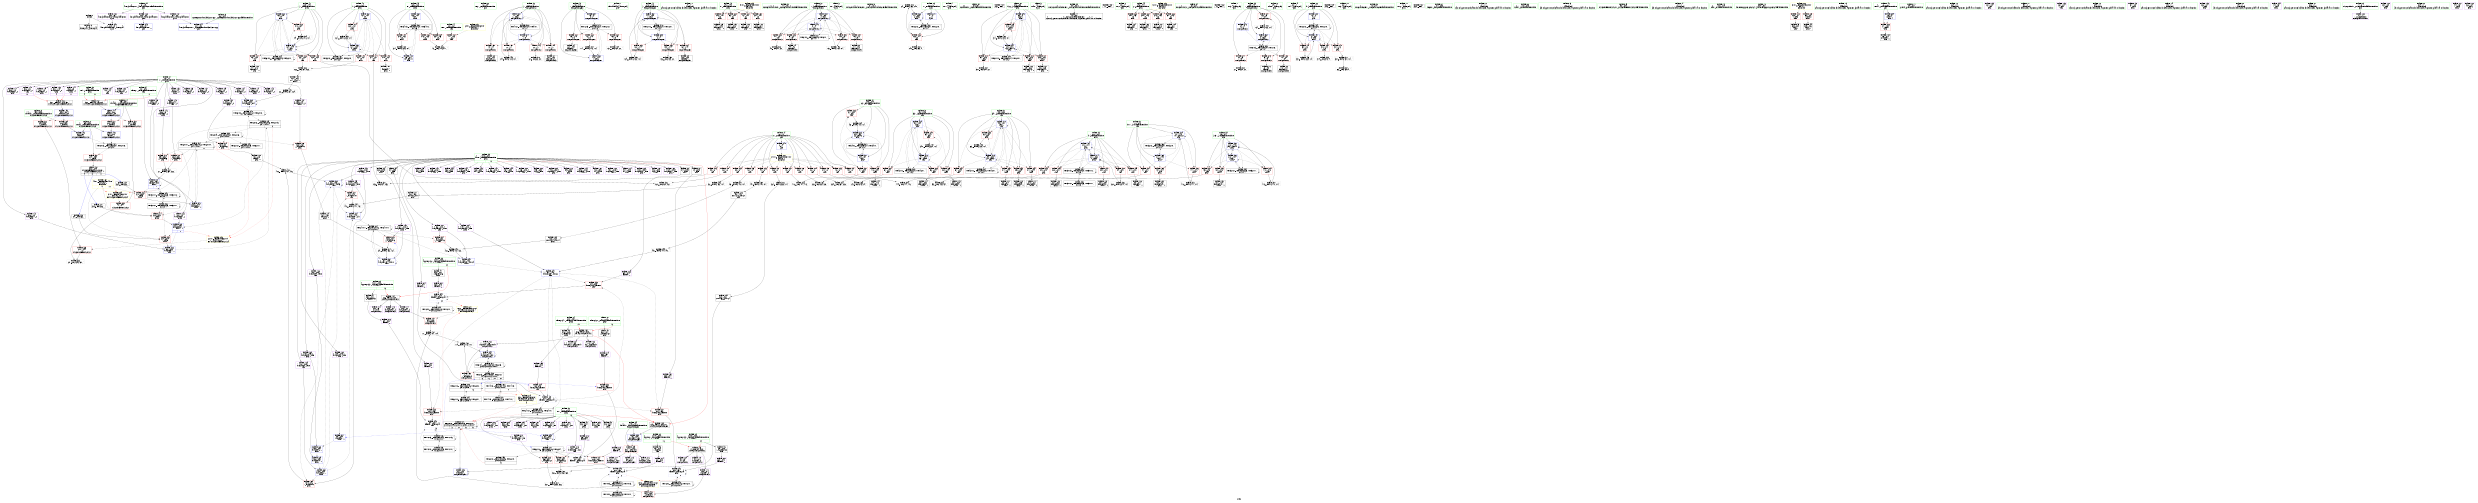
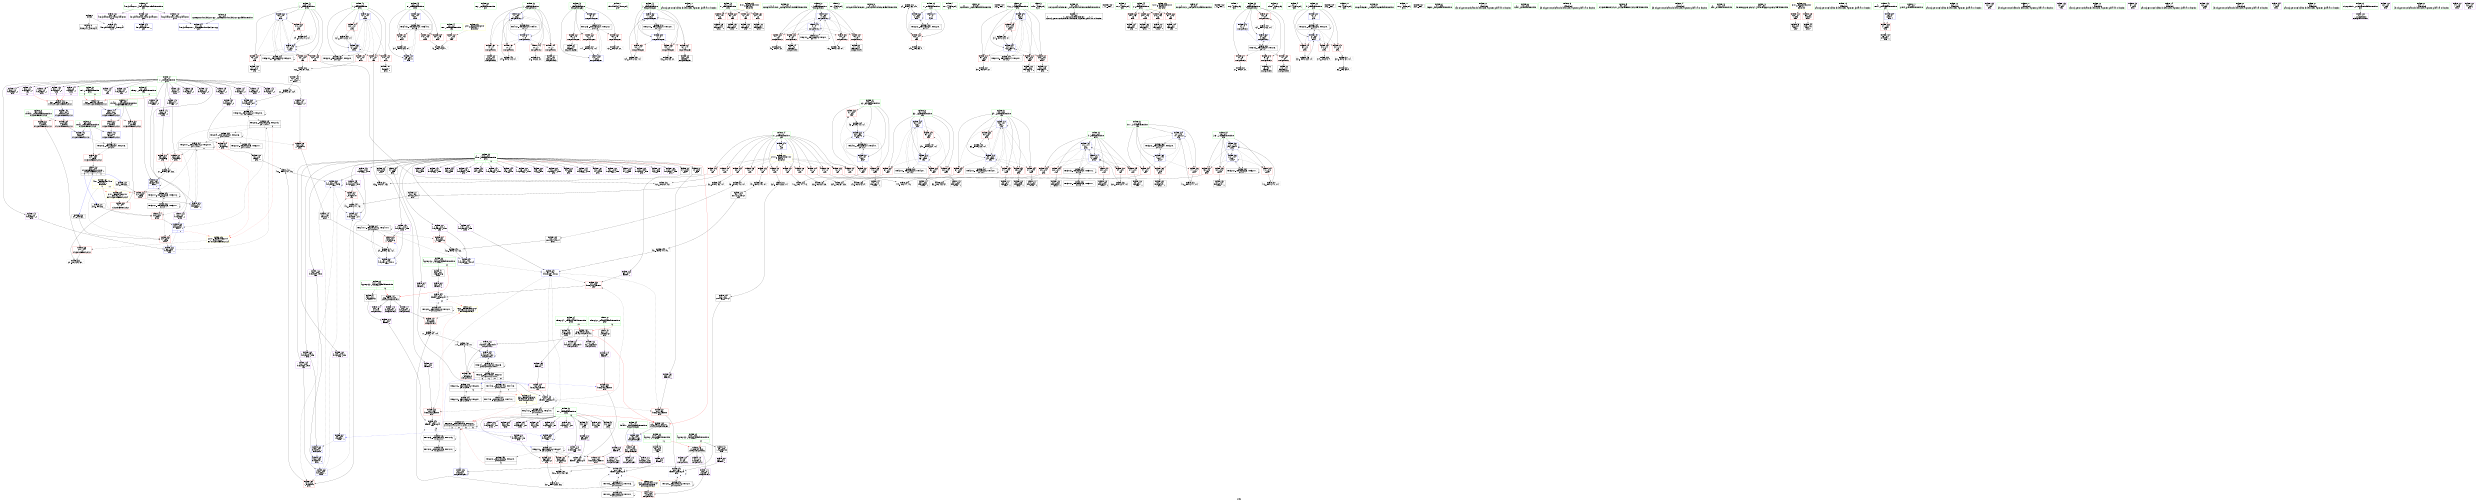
node "NodeID: 378": text "main" -> "instruction"
